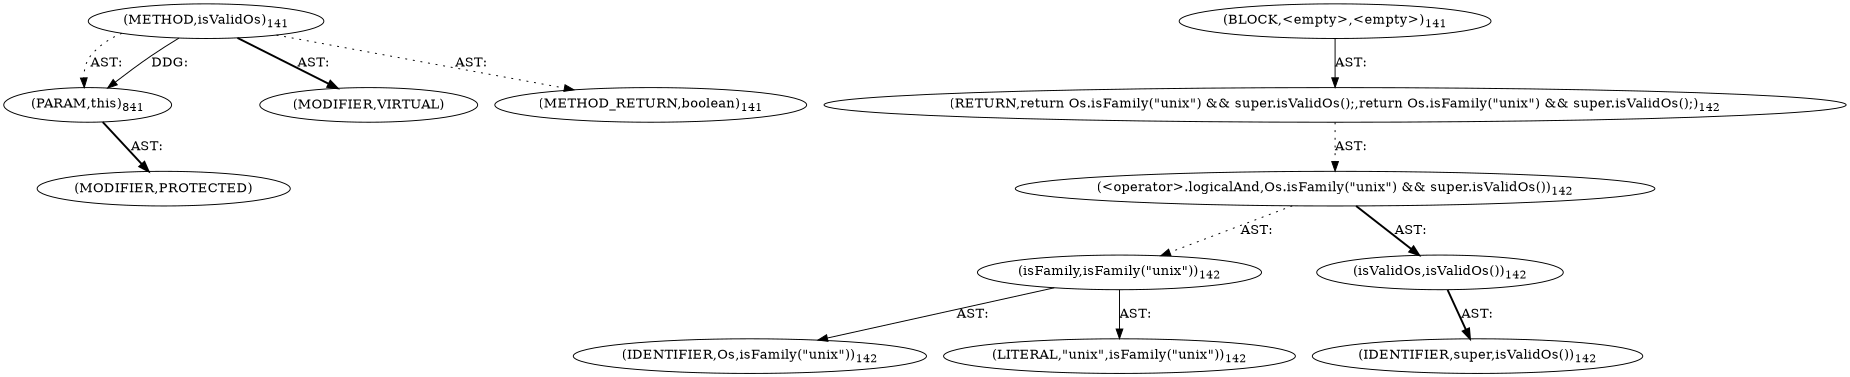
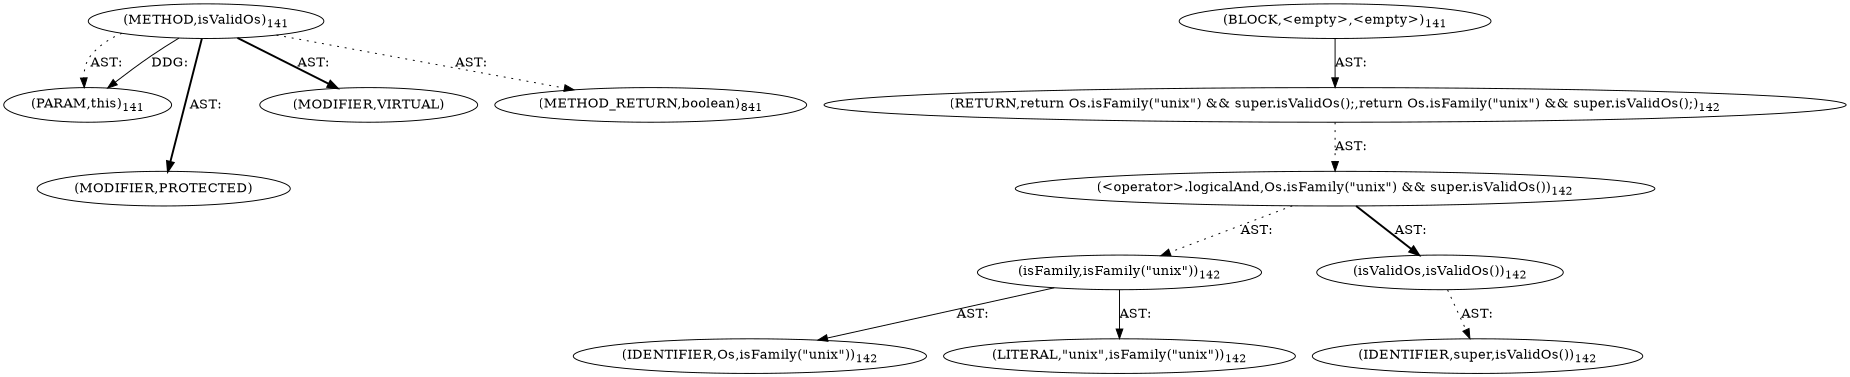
node "(PARAM,this)": text "841" -> "141"
node "(METHOD_RETURN,boolean)": text "141" -> "841"
edge "(PARAM,this)" -> "(MODIFIER,PROTECTED)": now "(METHOD,isValidOs)" -> "(MODIFIER,PROTECTED)"
edge "(isValidOs,isValidOs())" -> "(IDENTIFIER,super,isValidOs())": style bold -> dotted
